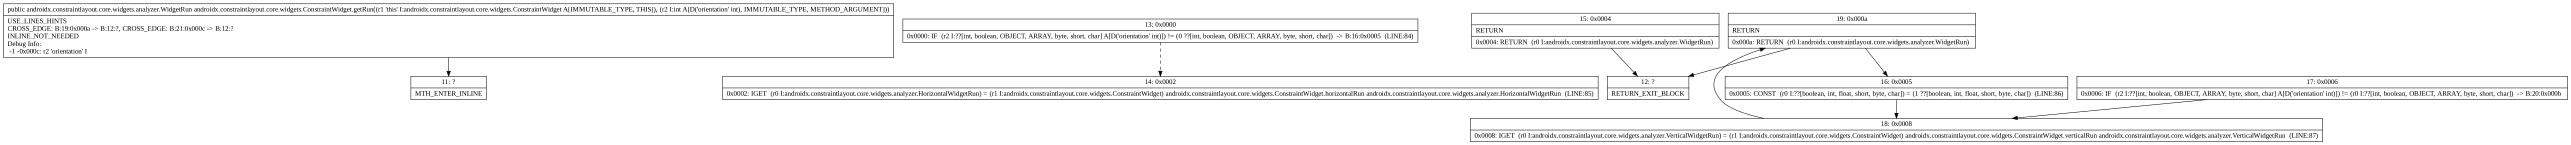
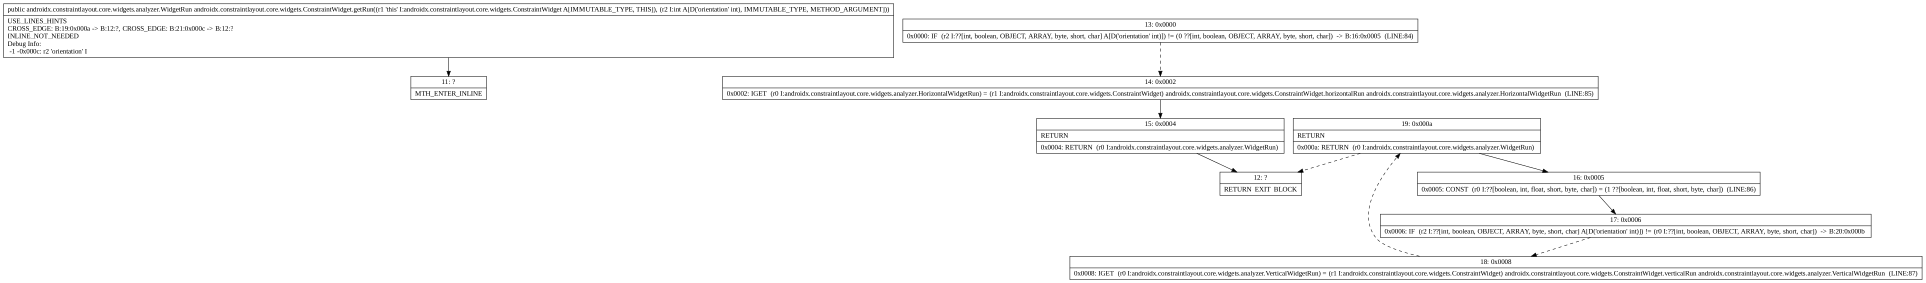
edge "19: 0x000a" -> "12: ?": style solid -> dashed
edge "18: 0x0008" -> "19: 0x000a": style solid -> dashed
edge "14: 0x0002" -> "15: 0x0004": added
edge "16: 0x0005" -> "18: 0x0008": now "16: 0x0005" -> "17: 0x0006"
edge "17: 0x0006" -> "18: 0x0008": style solid -> dashed
